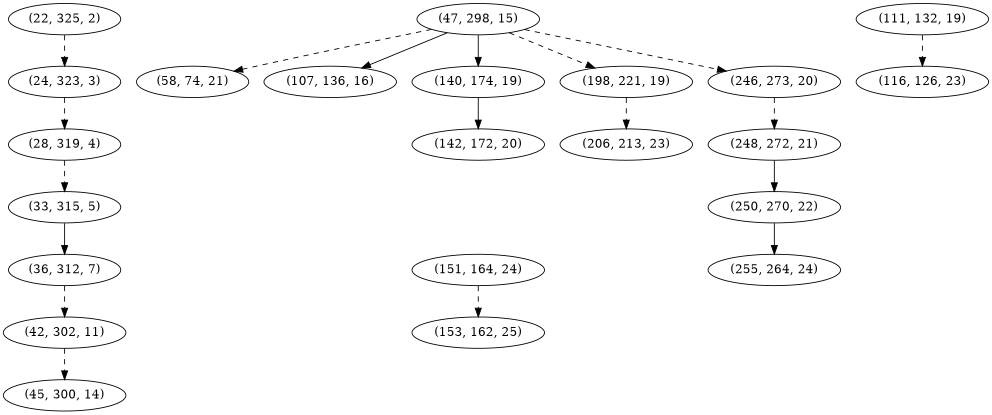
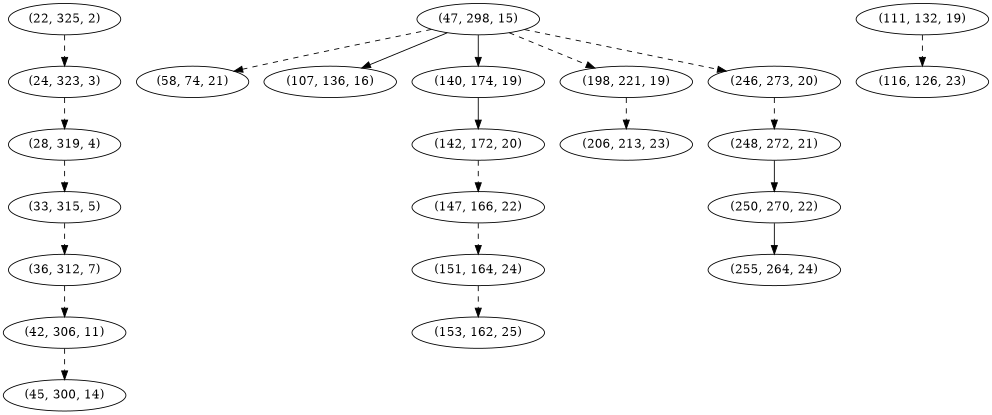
node "(147, 166, 22)": added
edge "(33, 315, 5)" -> "(36, 312, 7)": style solid -> dashed
node "(42, 302, 11)": label "(42, 302, 11)" -> "(42, 306, 11)"
